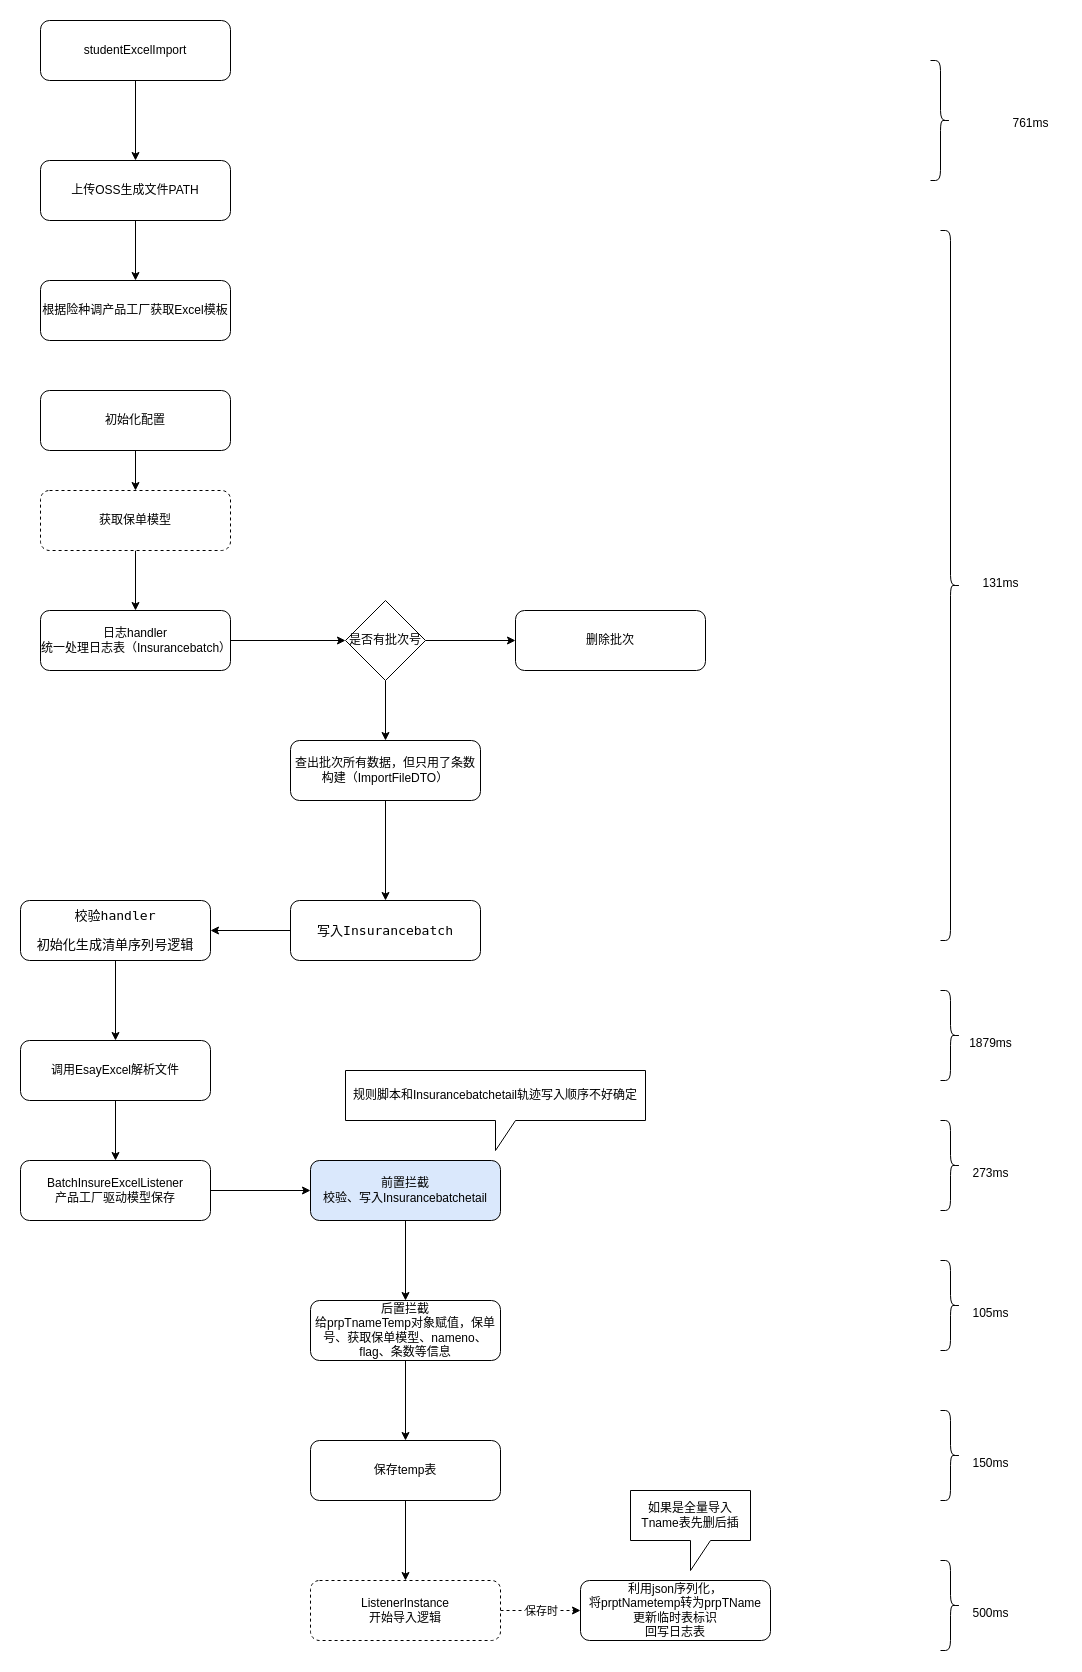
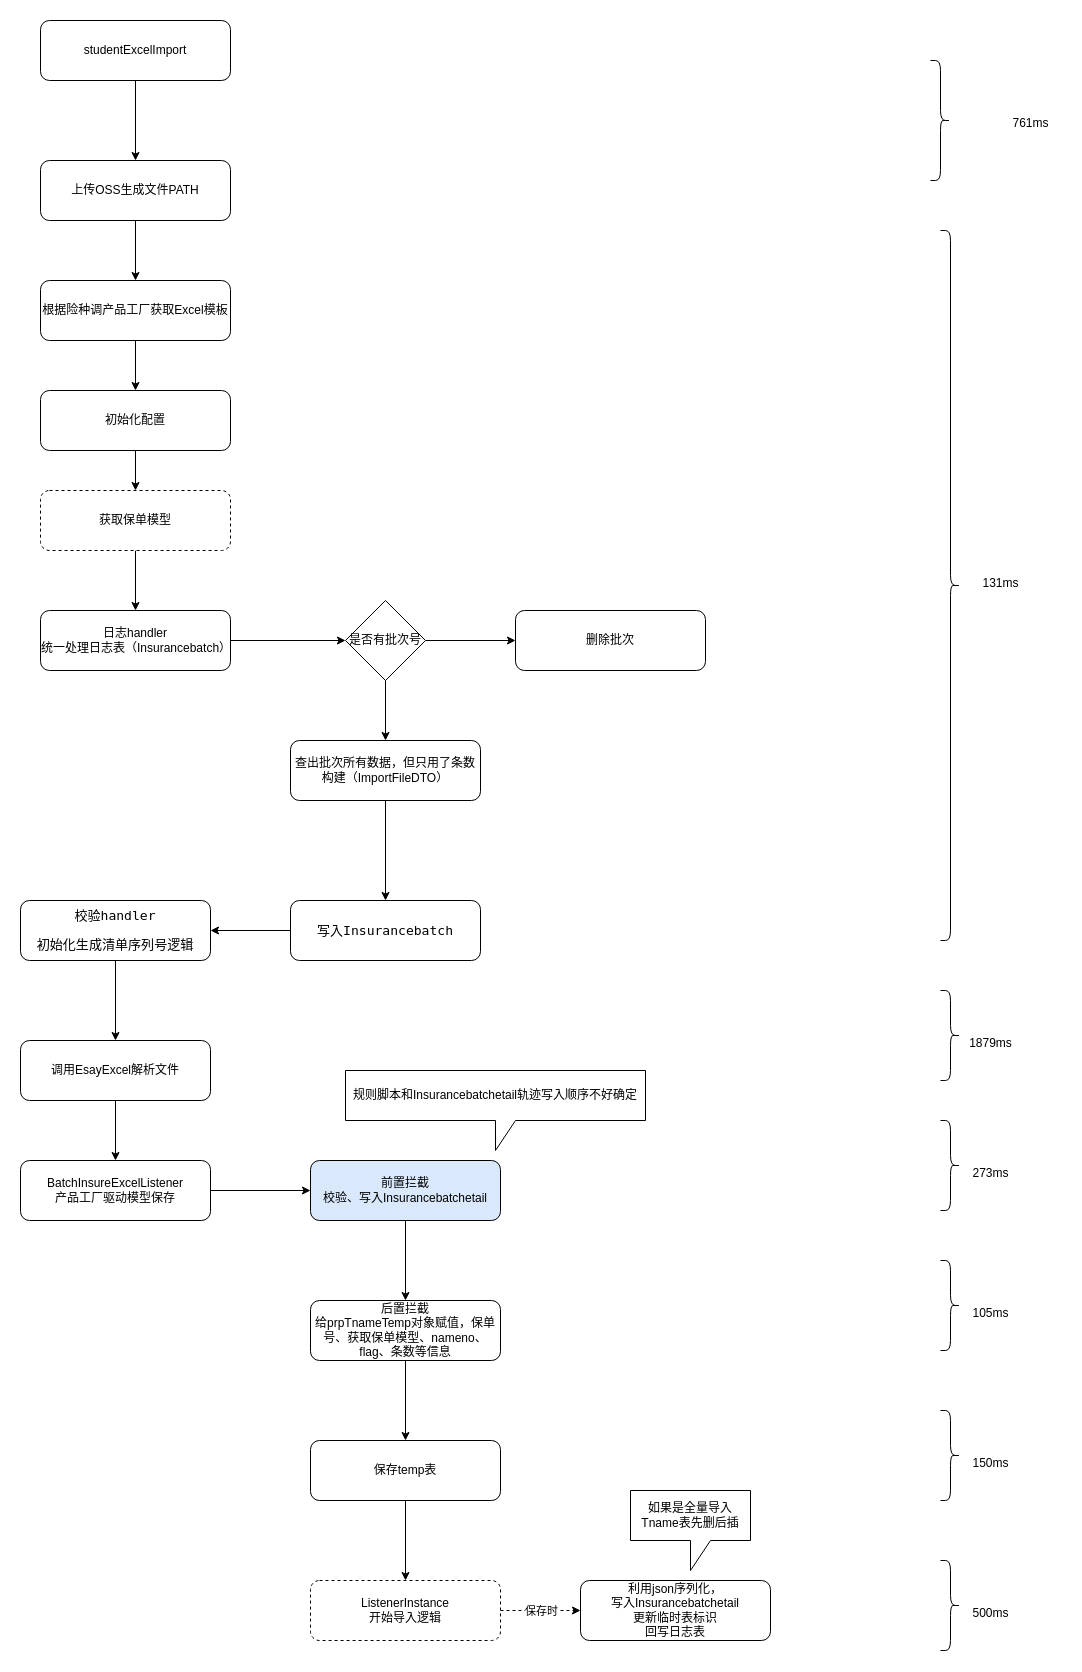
edge "根据险种调产品工厂获取Excel模板" -> "初始化配置": added
node "利用json序列化， 将prptNametemp转为prpTName 更新临时表标识 回写日志表": label "利用json序列化， 将prptNametemp转为prpTName 更新临时表标识 回写日志表" -> "利用json序列化， 写入Insurancebatchetail 更新临时表标识 回写日志表"
